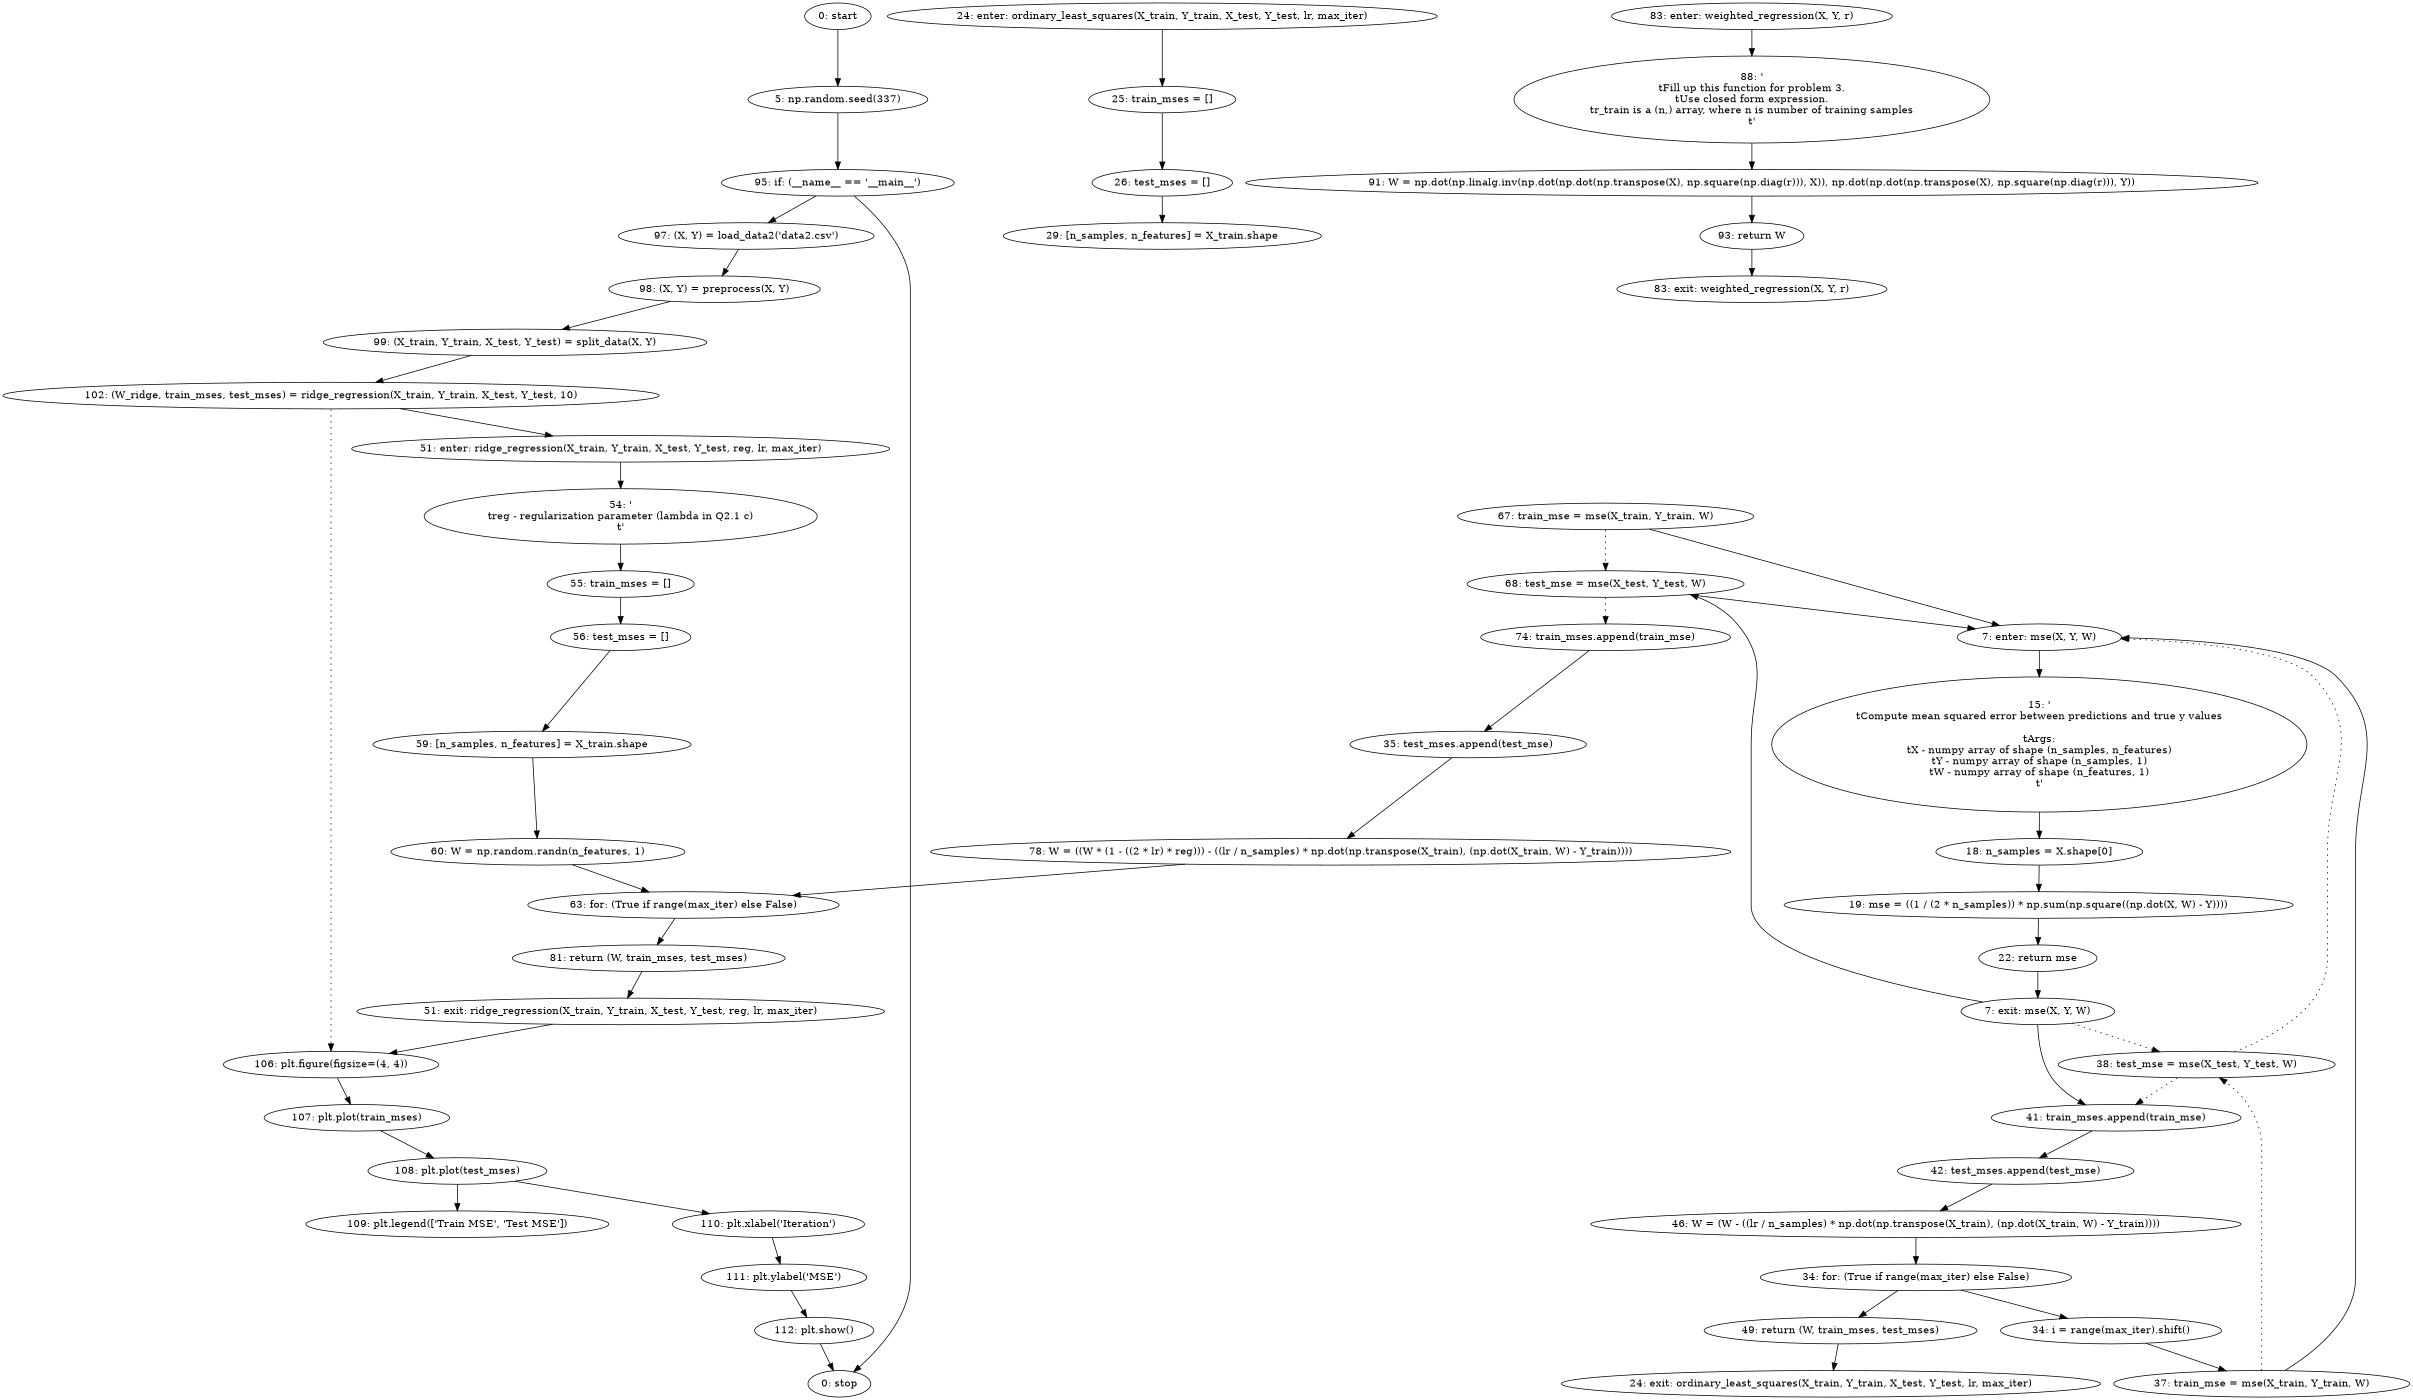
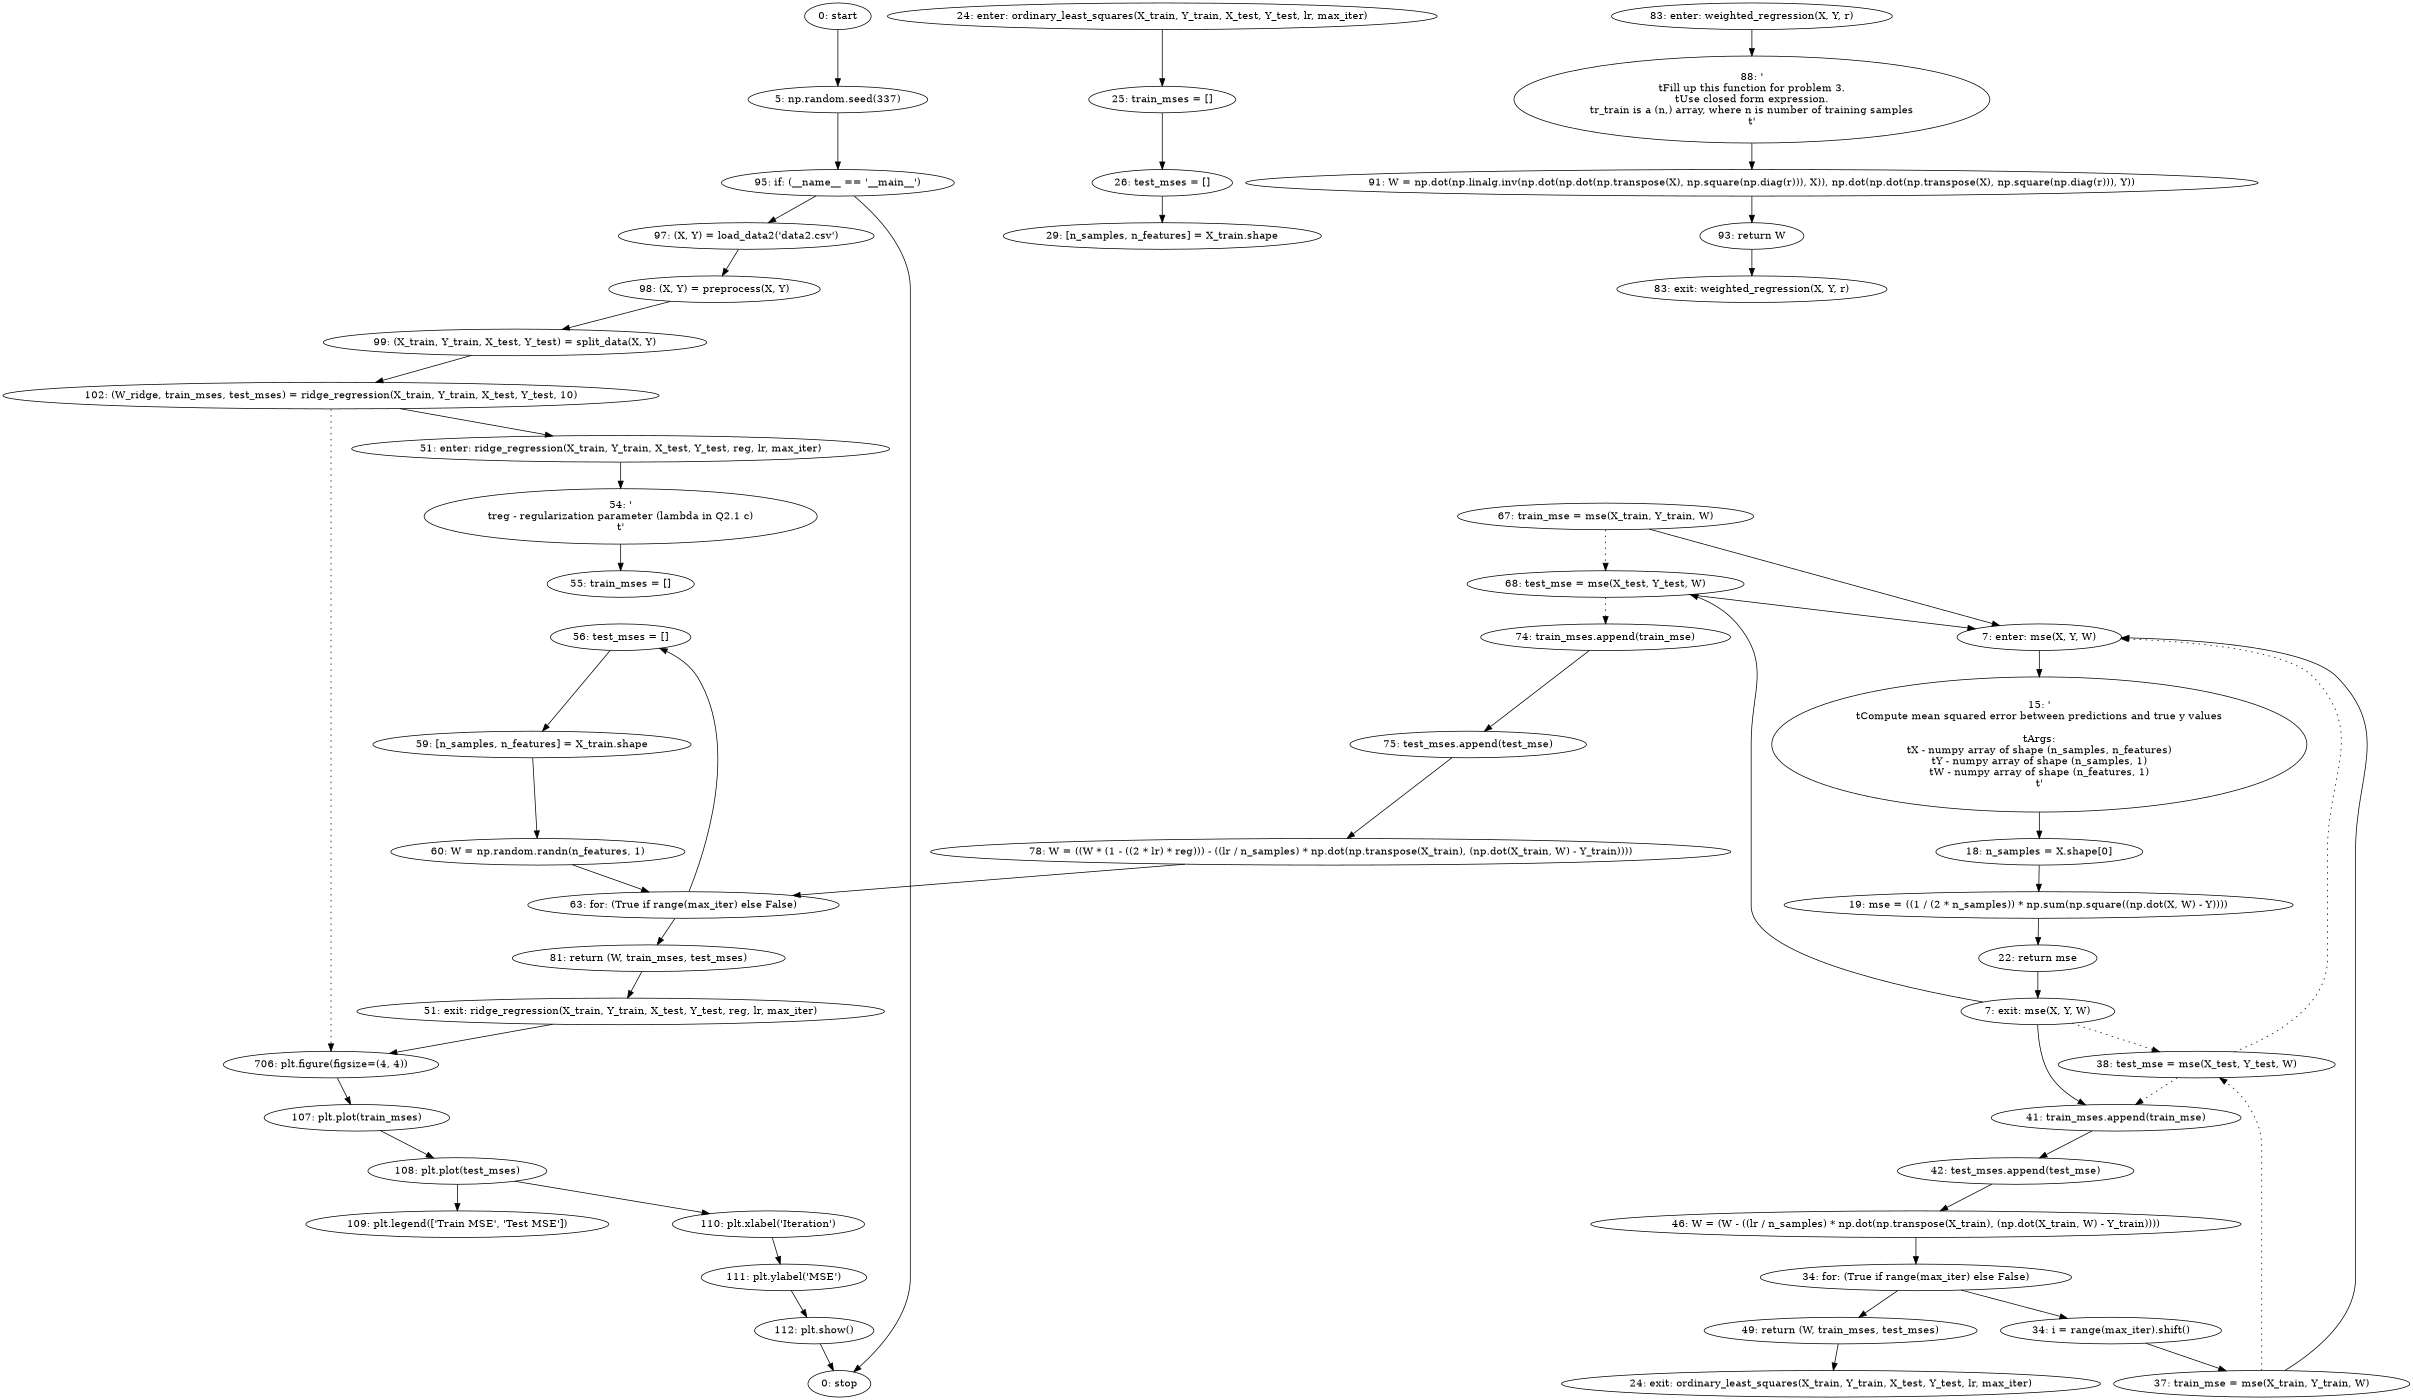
edge "55: train_mses = []" -> "56: test_mses = []": now "63: for: (True if range(max_iter) else False)" -> "56: test_mses = []"
node "35: test_mses.append(test_mse)": label "35: test_mses.append(test_mse)" -> "75: test_mses.append(test_mse)"
node "106: plt.figure(figsize=(4, 4))": label "106: plt.figure(figsize=(4, 4))" -> "706: plt.figure(figsize=(4, 4))"
